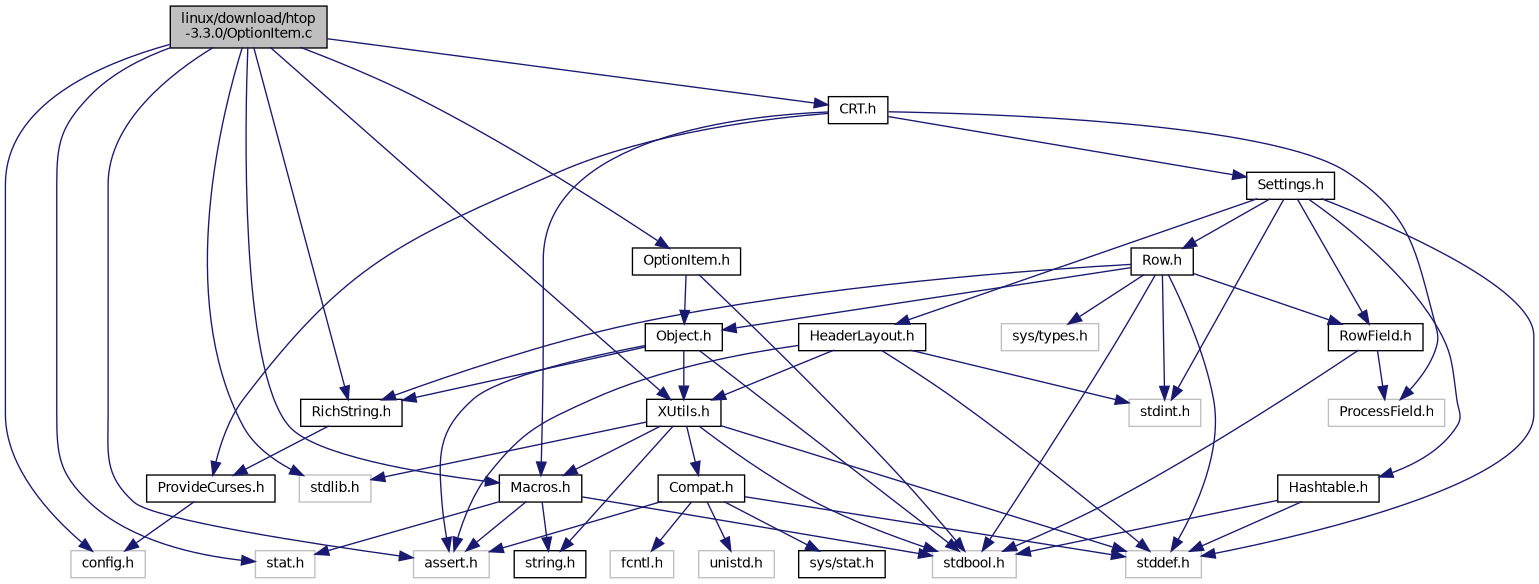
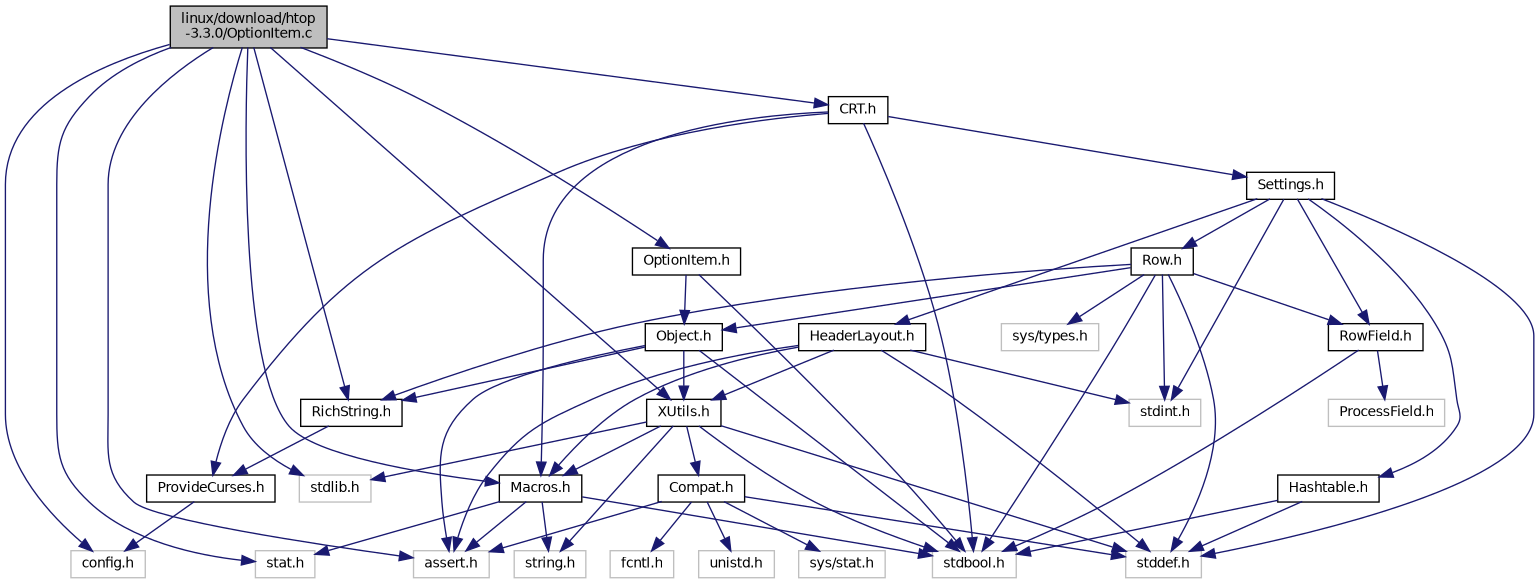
edge "CRT.h" -> "ProcessField.h": now "CRT.h" -> "stdbool.h"
edge "HeaderLayout.h" -> "Macros.h": added
node "string.h": color black -> grey75
node "sys/stat.h": color black -> grey75
